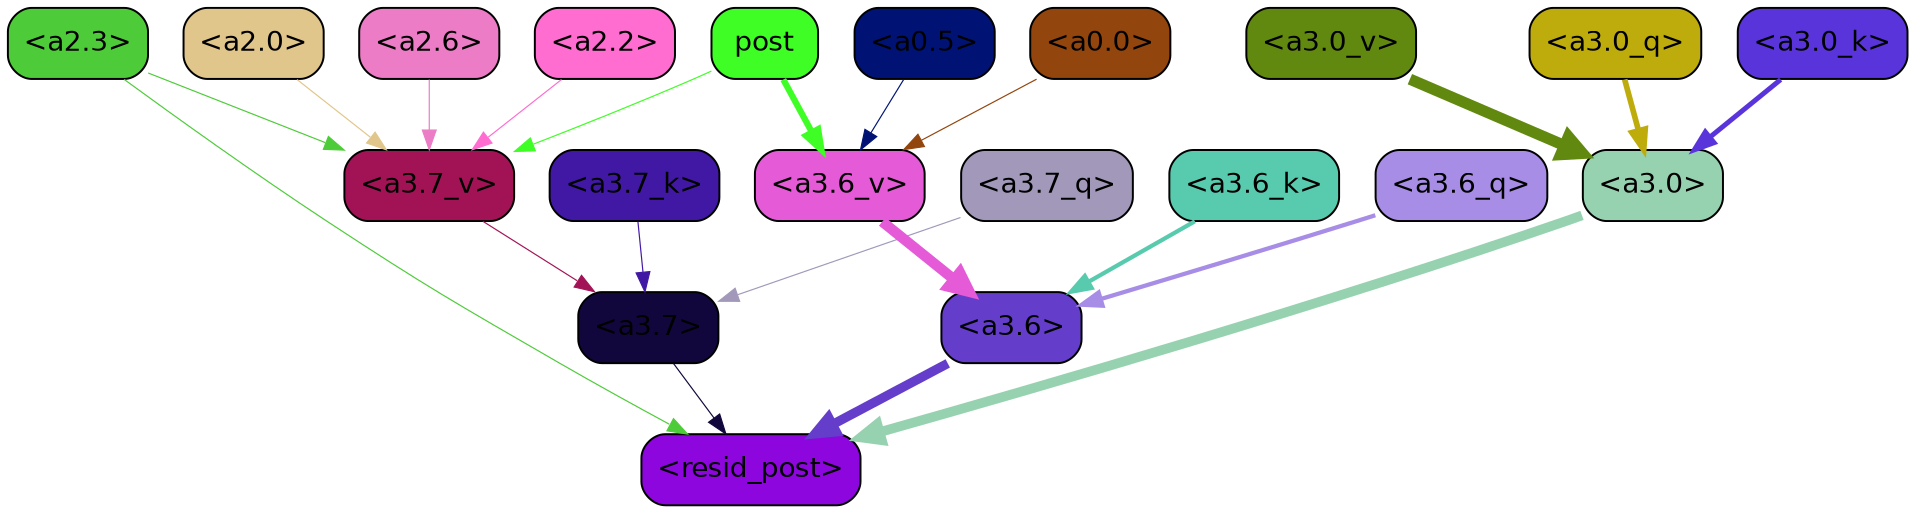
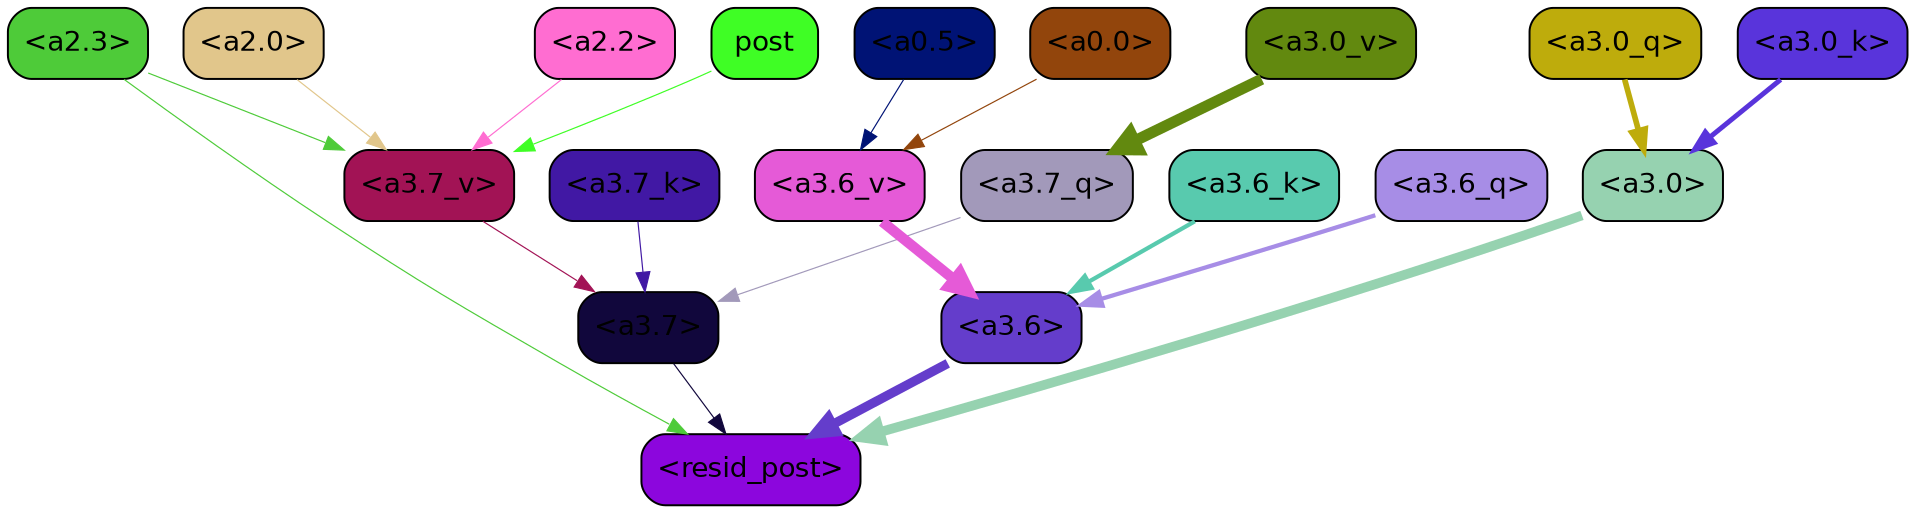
node "<a2.6>": removed
edge "post" -> "<a3.6_v>": removed
edge "<a3.0_v>" -> "<a3.0>": now "<a3.0_v>" -> "<a3.7_q>"
